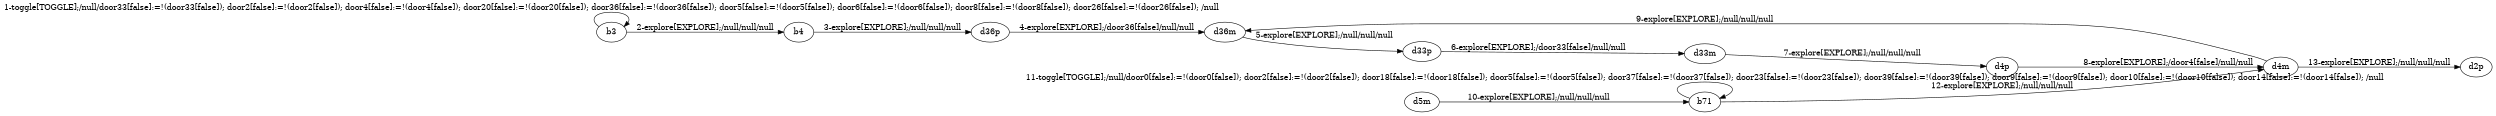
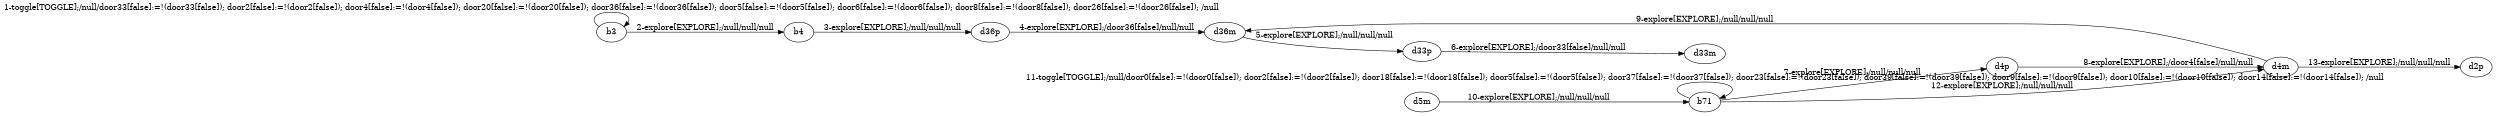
edge "d33m" -> "d4p": now "b71" -> "d4p"
